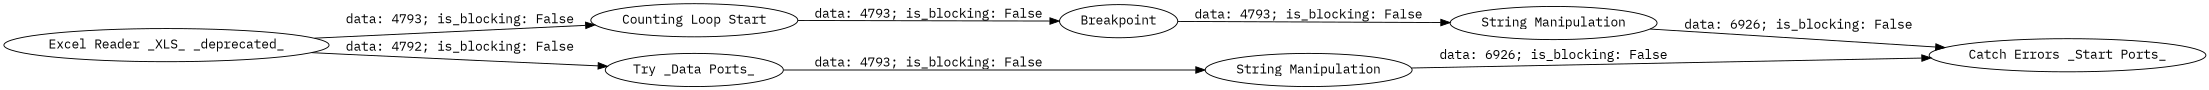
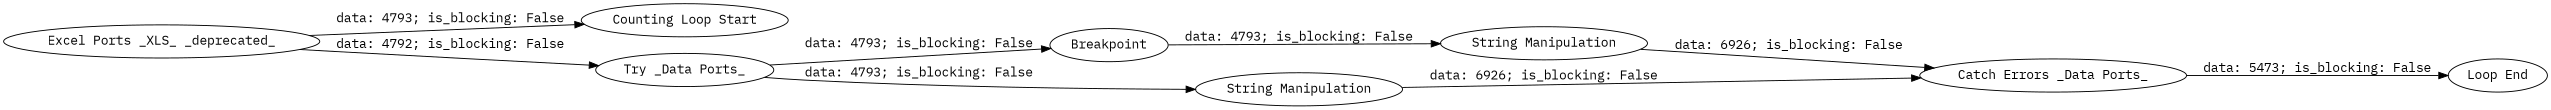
edge "Counting Loop Start" -> "Breakpoint": now "Try _Data Ports_" -> "Breakpoint"
node "Excel Reader _XLS_ _deprecated_": label "Excel Reader _XLS_ _deprecated_" -> "Excel Ports _XLS_ _deprecated_"
node "Catch Errors _Start Ports_": label "Catch Errors _Start Ports_" -> "Catch Errors _Data Ports_"
node "Loop End": added
